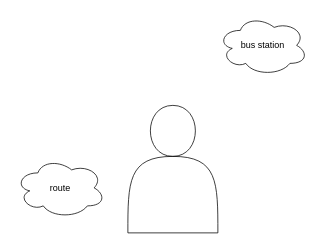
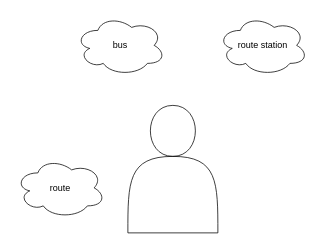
node "bus": added
node "bus station": label "bus station" -> "route station"
